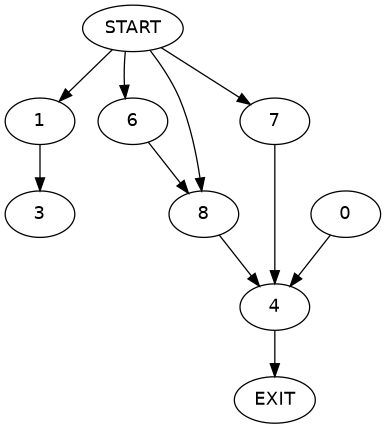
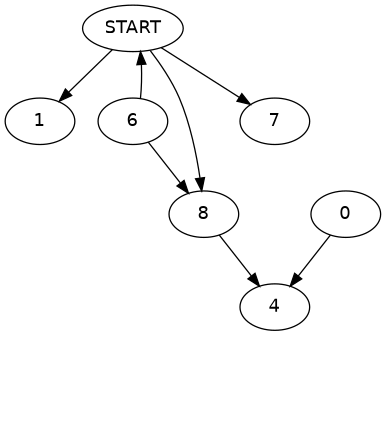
edge "START" -> "6": reversed
edge "7" -> "4": removed
node "3": removed
node "EXIT": removed
